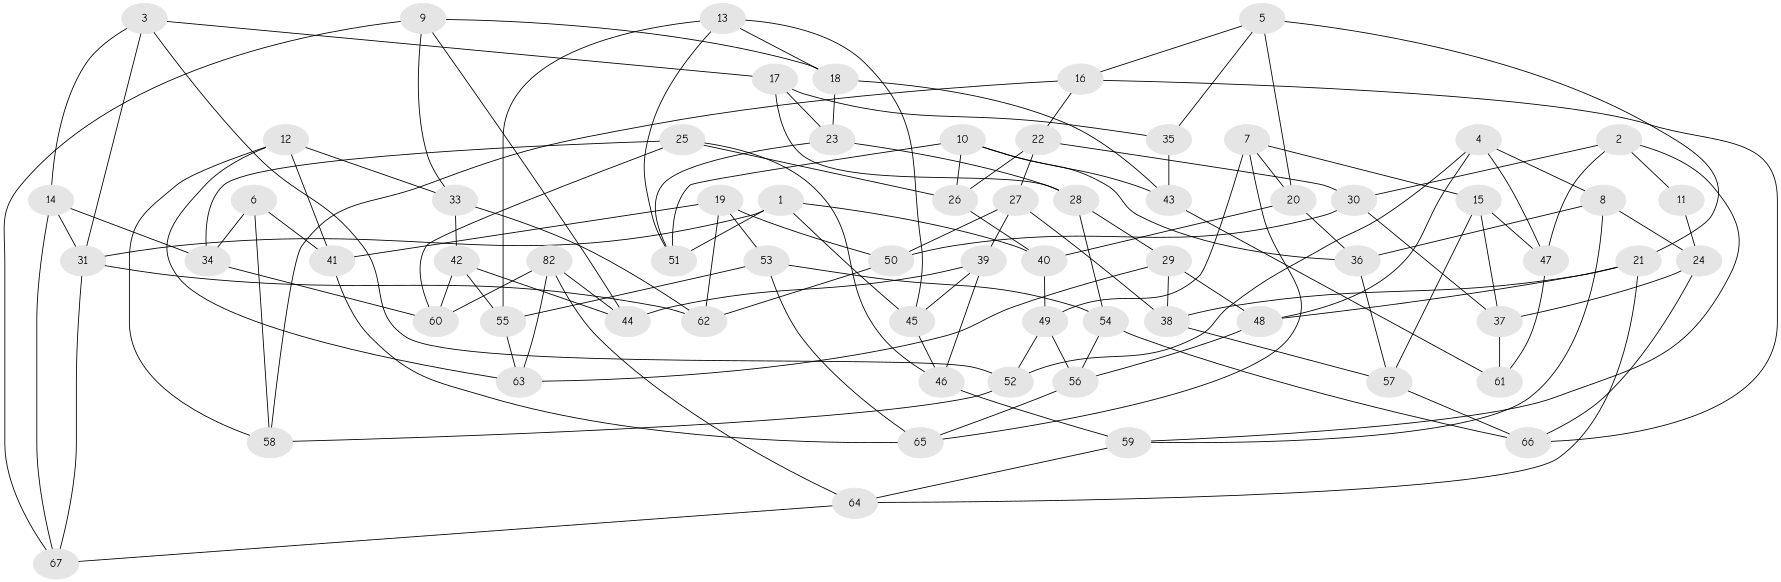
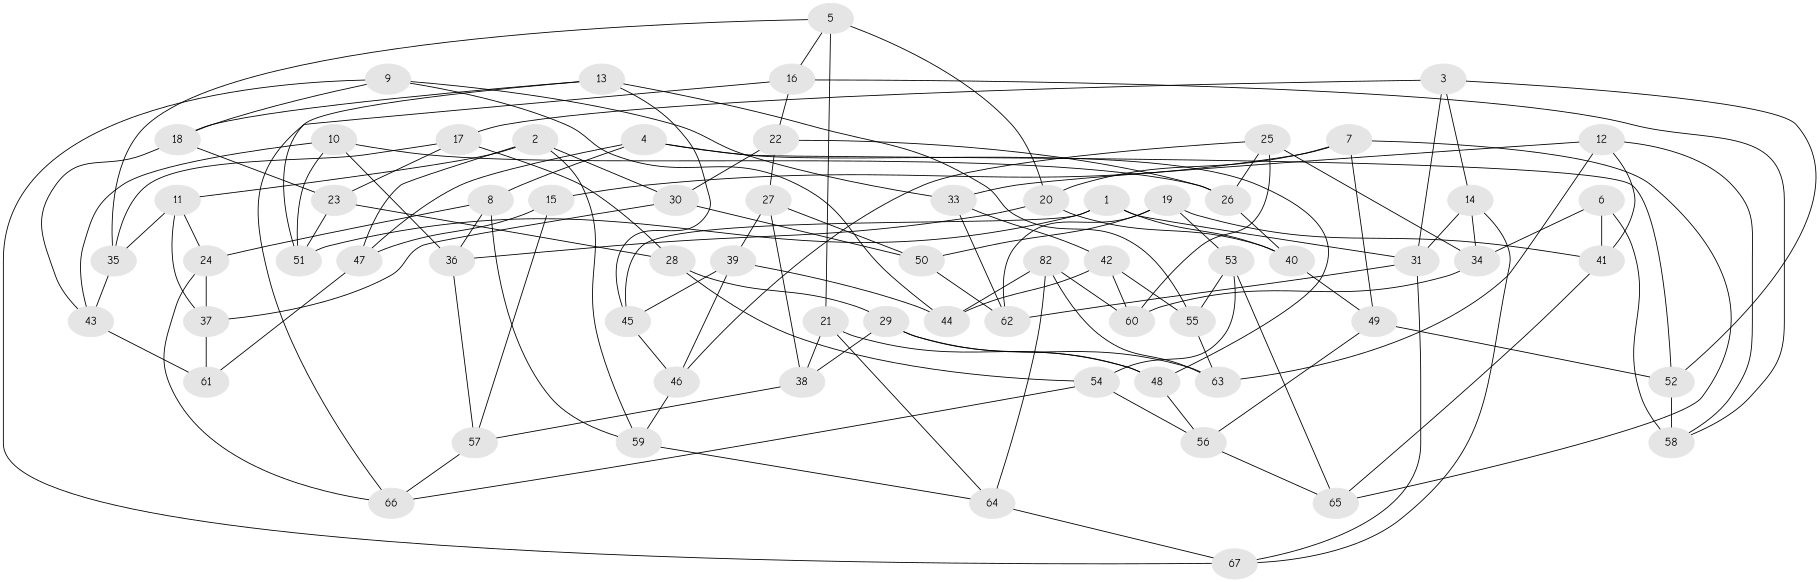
edge "11" -- "35": added
edge "15" -- "37": now "11" -- "37"
